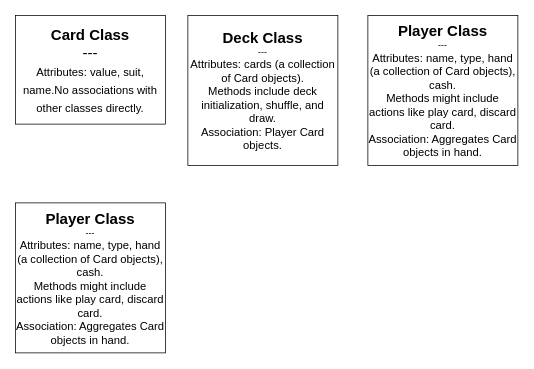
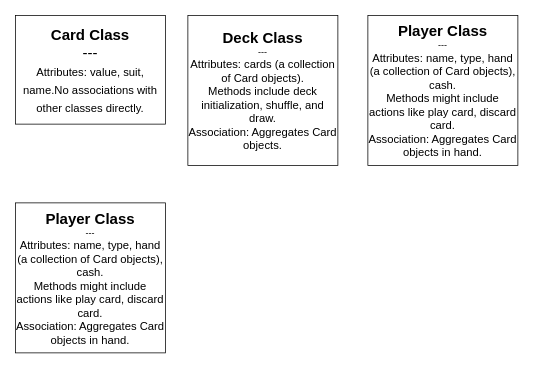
node "Deck Class --- Attributes: cards (a collection of Card objects). Methods include deck initialization, shuffle, and draw. Association: Player Card objects.": label "Deck Class --- Attributes: cards (a collection of Card objects). Methods include deck initialization, shuffle, and draw. Association: Player Card objects." -> "Deck Class --- Attributes: cards (a collection of Card objects). Methods include deck initialization, shuffle, and draw. Association: Aggregates Card objects."
